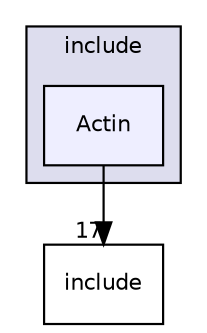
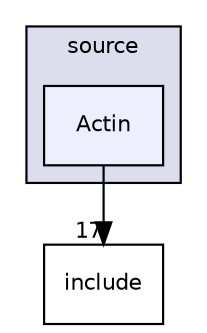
cluster "include": label "include" -> "source"
